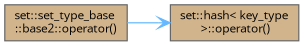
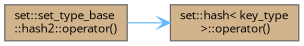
node "set::set_type_base ::base2::operator()": label "set::set_type_base ::base2::operator()" -> "set::set_type_base ::hash2::operator()"
